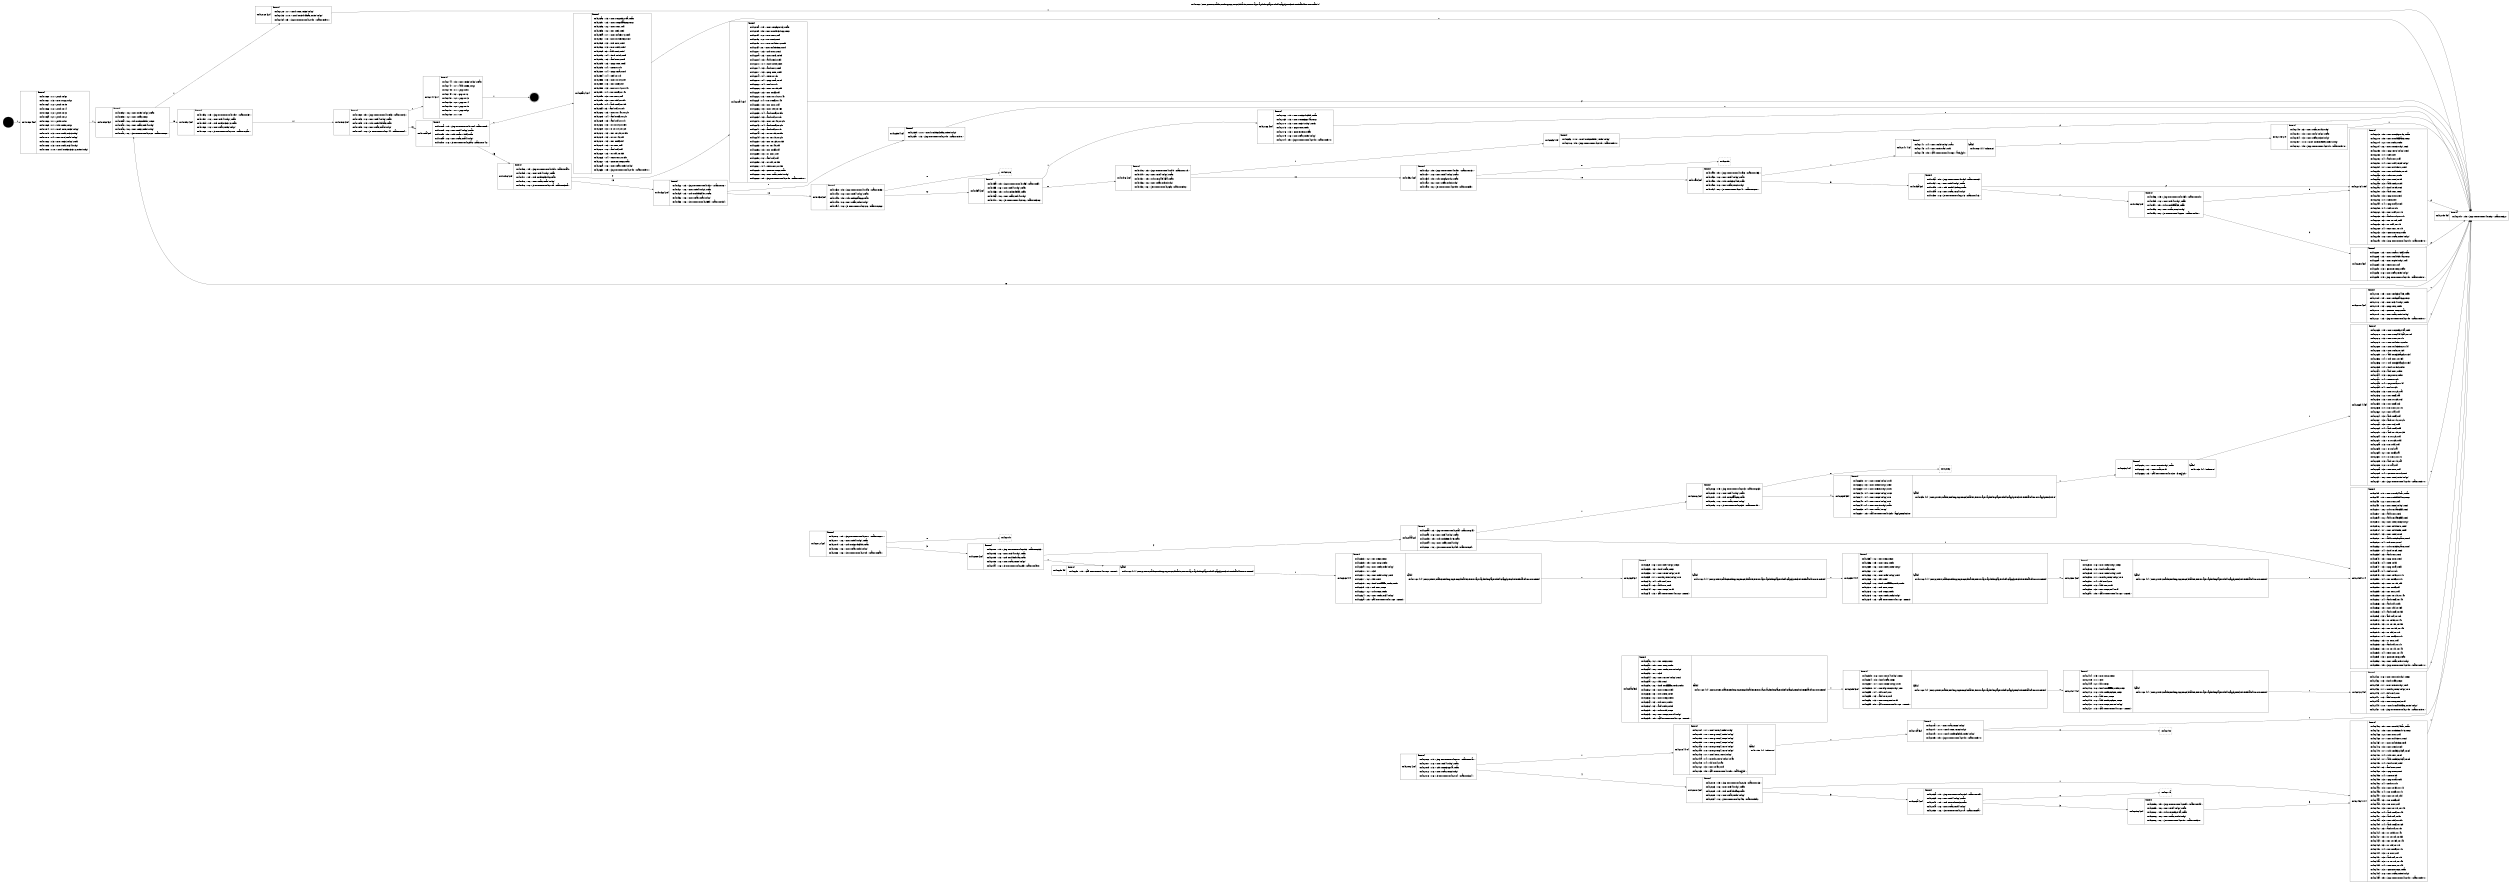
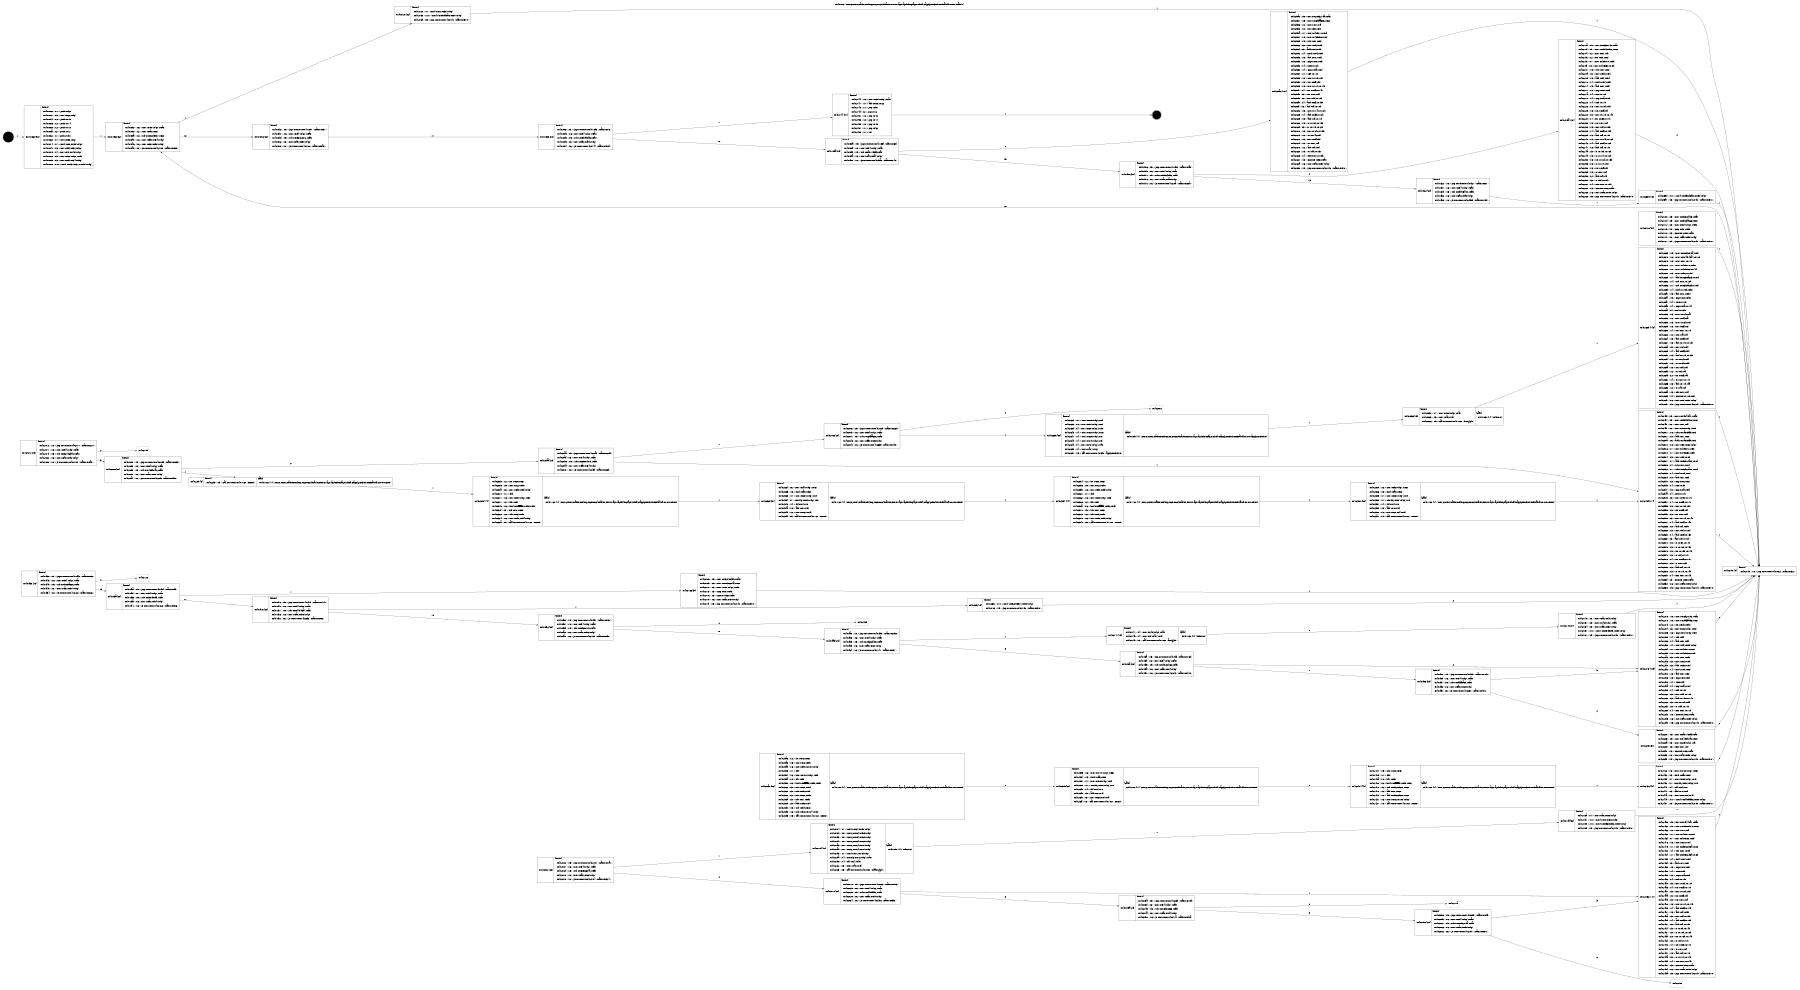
edge "0x401f22 [28]" -> "0x401f3e [28]": removed, label "12"
edge "0x4021ca [32]" -> "0x402790": now "0x402056 [28]" -> "0x402790"
